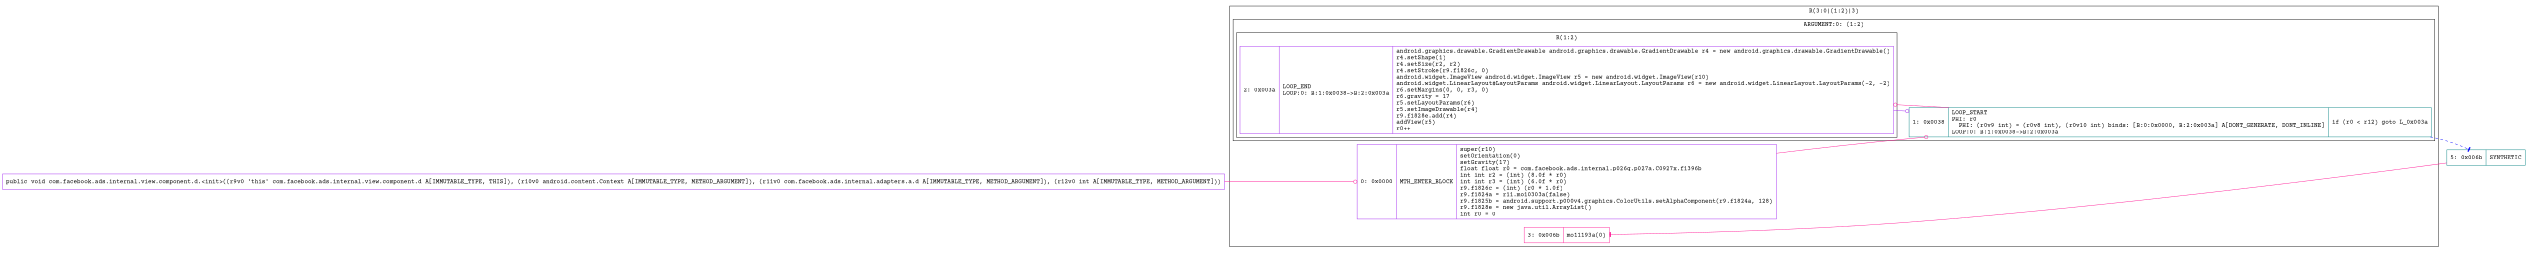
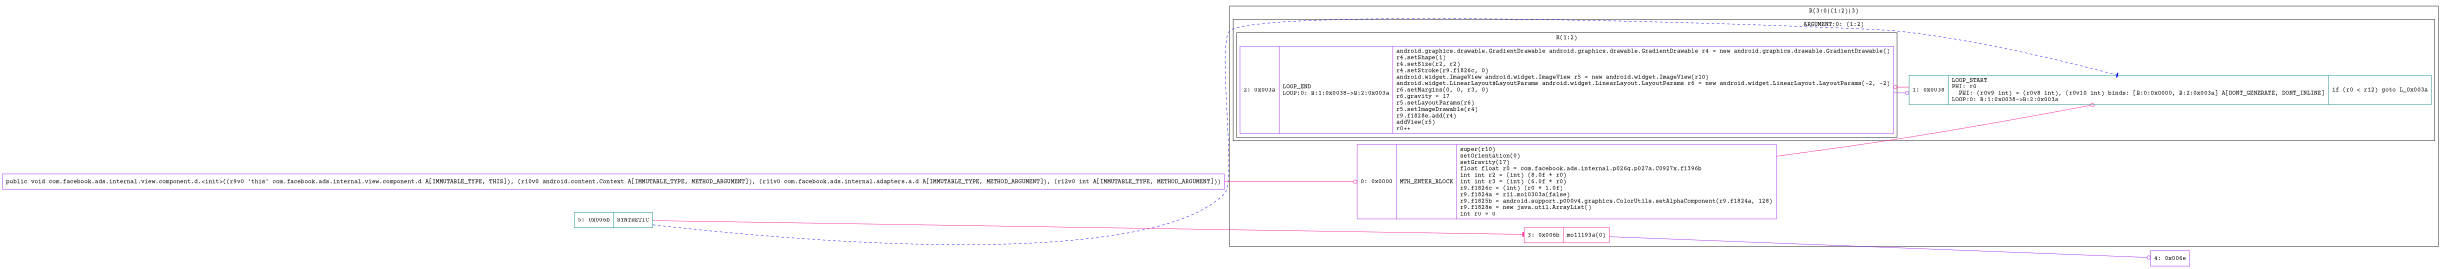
edge "1: 0x0038" -> "5: 0x006b": reversed
node "4: 0x006e": added
